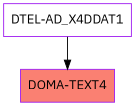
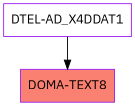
node "DOMA-TEXT4": label "DOMA-TEXT4" -> "DOMA-TEXT8"
